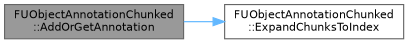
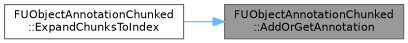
edge "FUObjectAnnotationChunked ::AddOrGetAnnotation" -> "FUObjectAnnotationChunked ::ExpandChunksToIndex": reversed
